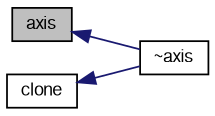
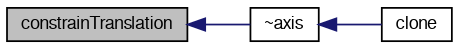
node "axis": label "axis" -> "constrainTranslation"
edge "~axis" -> "clone": reversed
